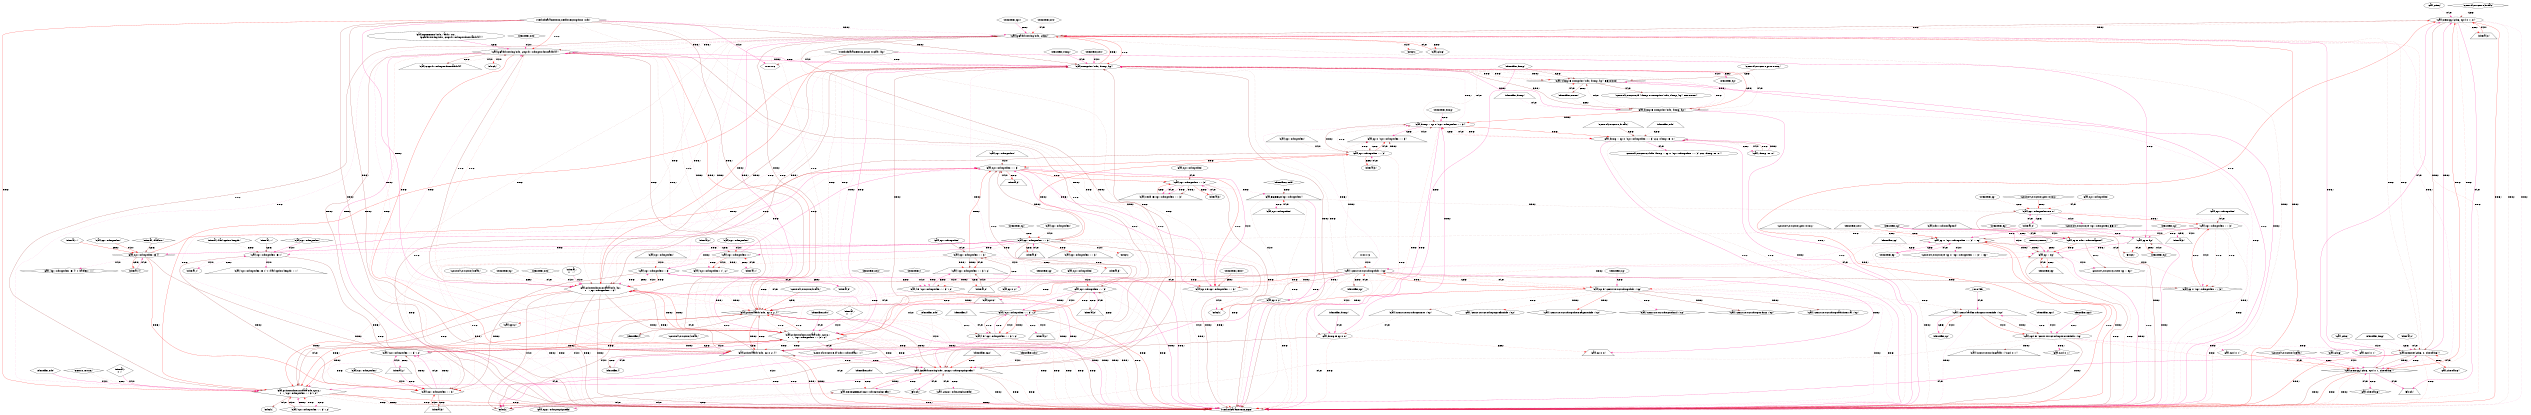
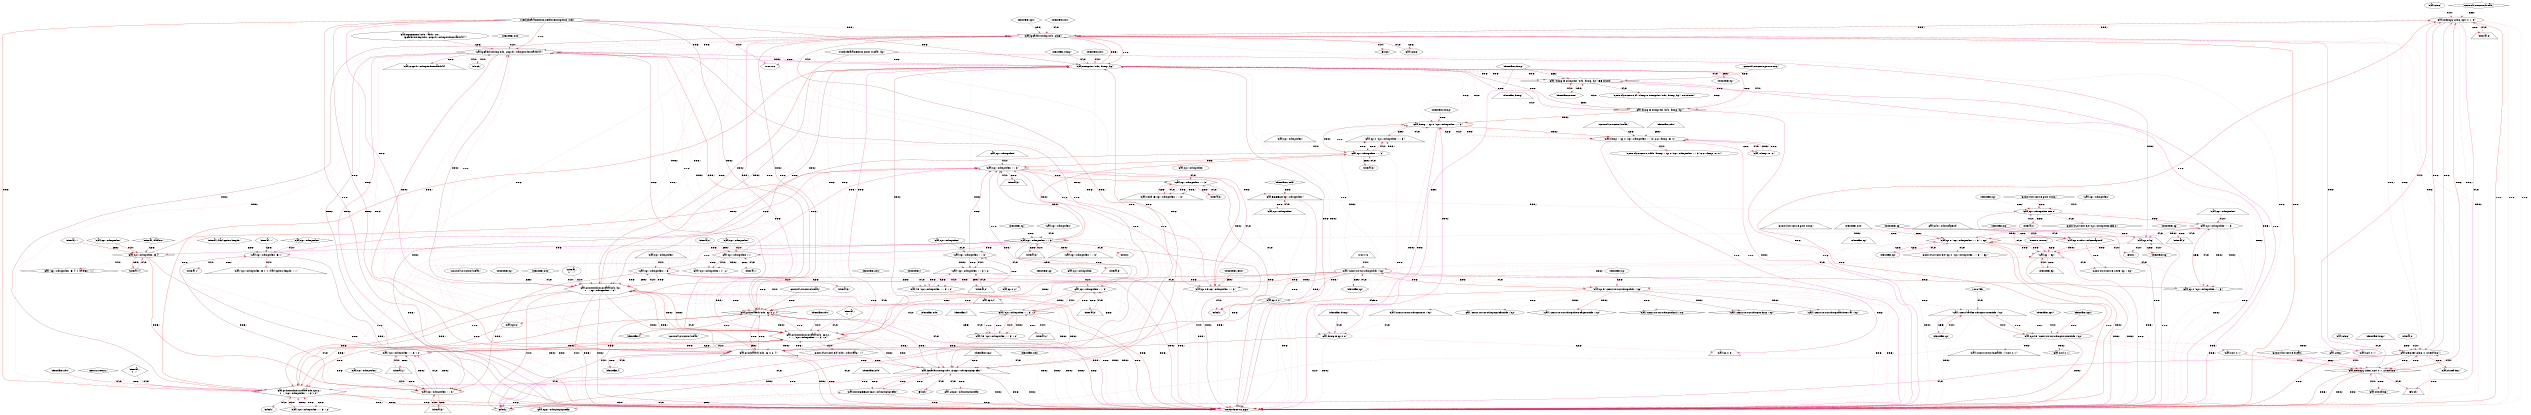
node "(MethodParameterIn,netdissect_options *ndo)": shape hexagon -> diamond
node "(MethodParameterIn,RET)": label "(MethodParameterIn,RET)" -> "(MethodReturn,RET)"
